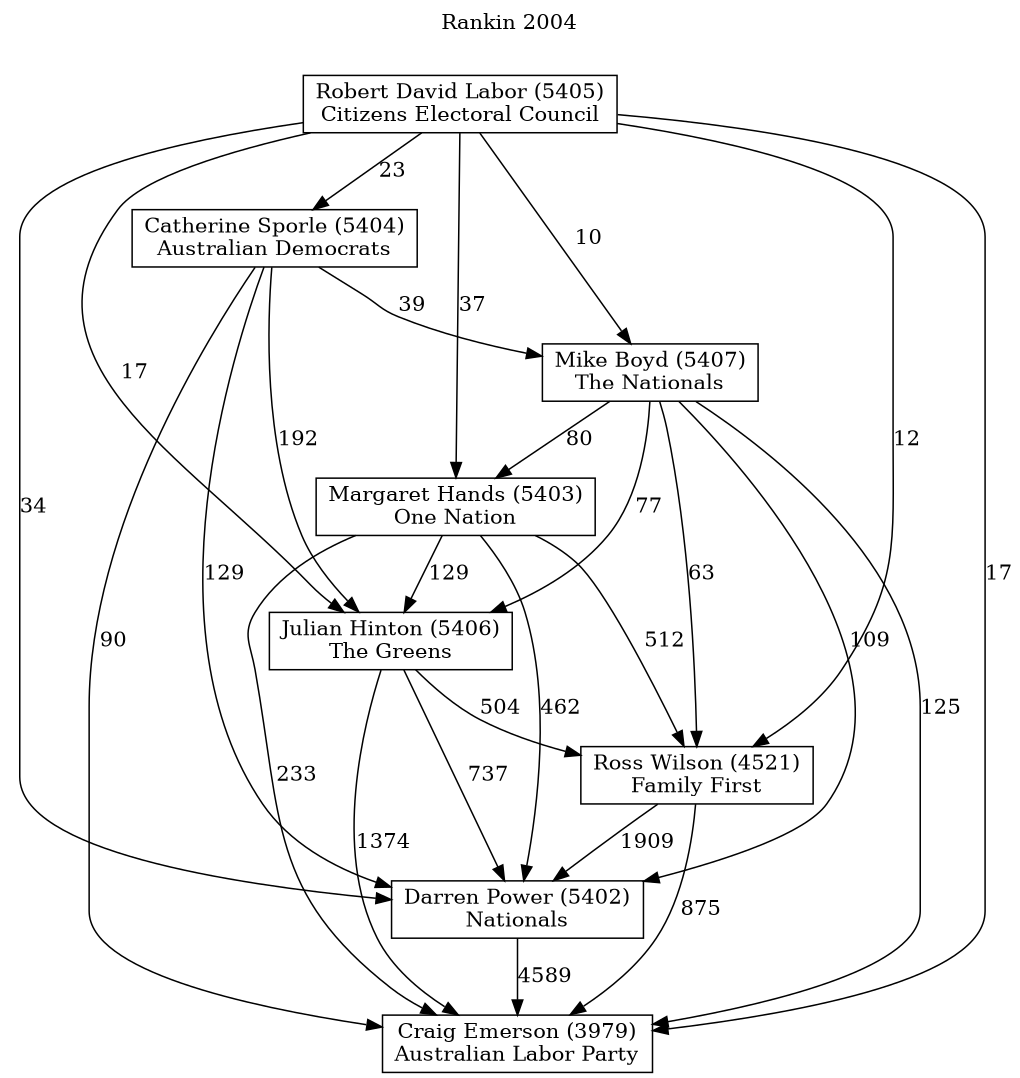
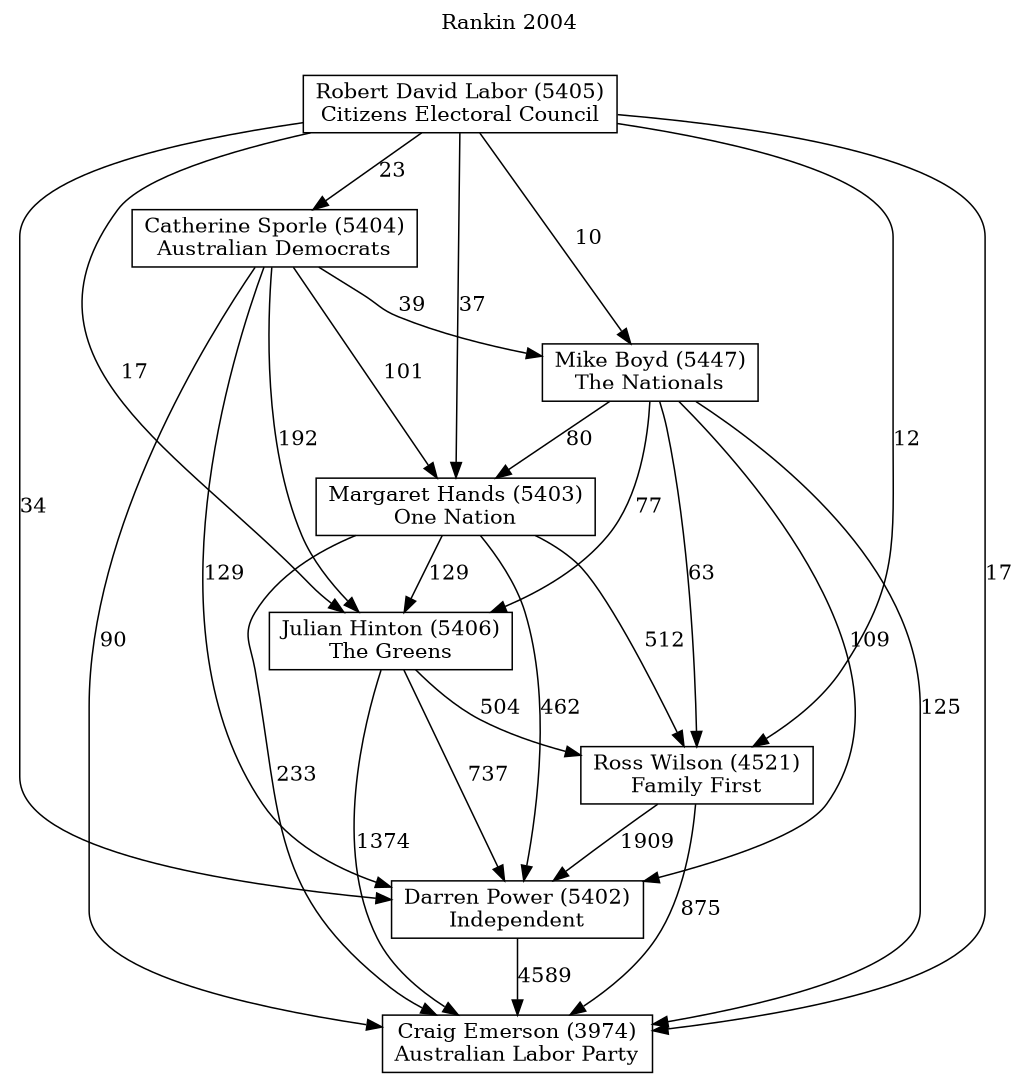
edge "Catherine Sporle (5404) Australian Democrats" -> "Margaret Hands (5403) One Nation": added, label "101"
node "Mike Boyd (5407) The Nationals": label "Mike Boyd (5407) The Nationals" -> "Mike Boyd (5447) The Nationals"
node "Darren Power (5402) Nationals": label "Darren Power (5402) Nationals" -> "Darren Power (5402) Independent"
node "Craig Emerson (3979) Australian Labor Party": label "Craig Emerson (3979) Australian Labor Party" -> "Craig Emerson (3974) Australian Labor Party"
